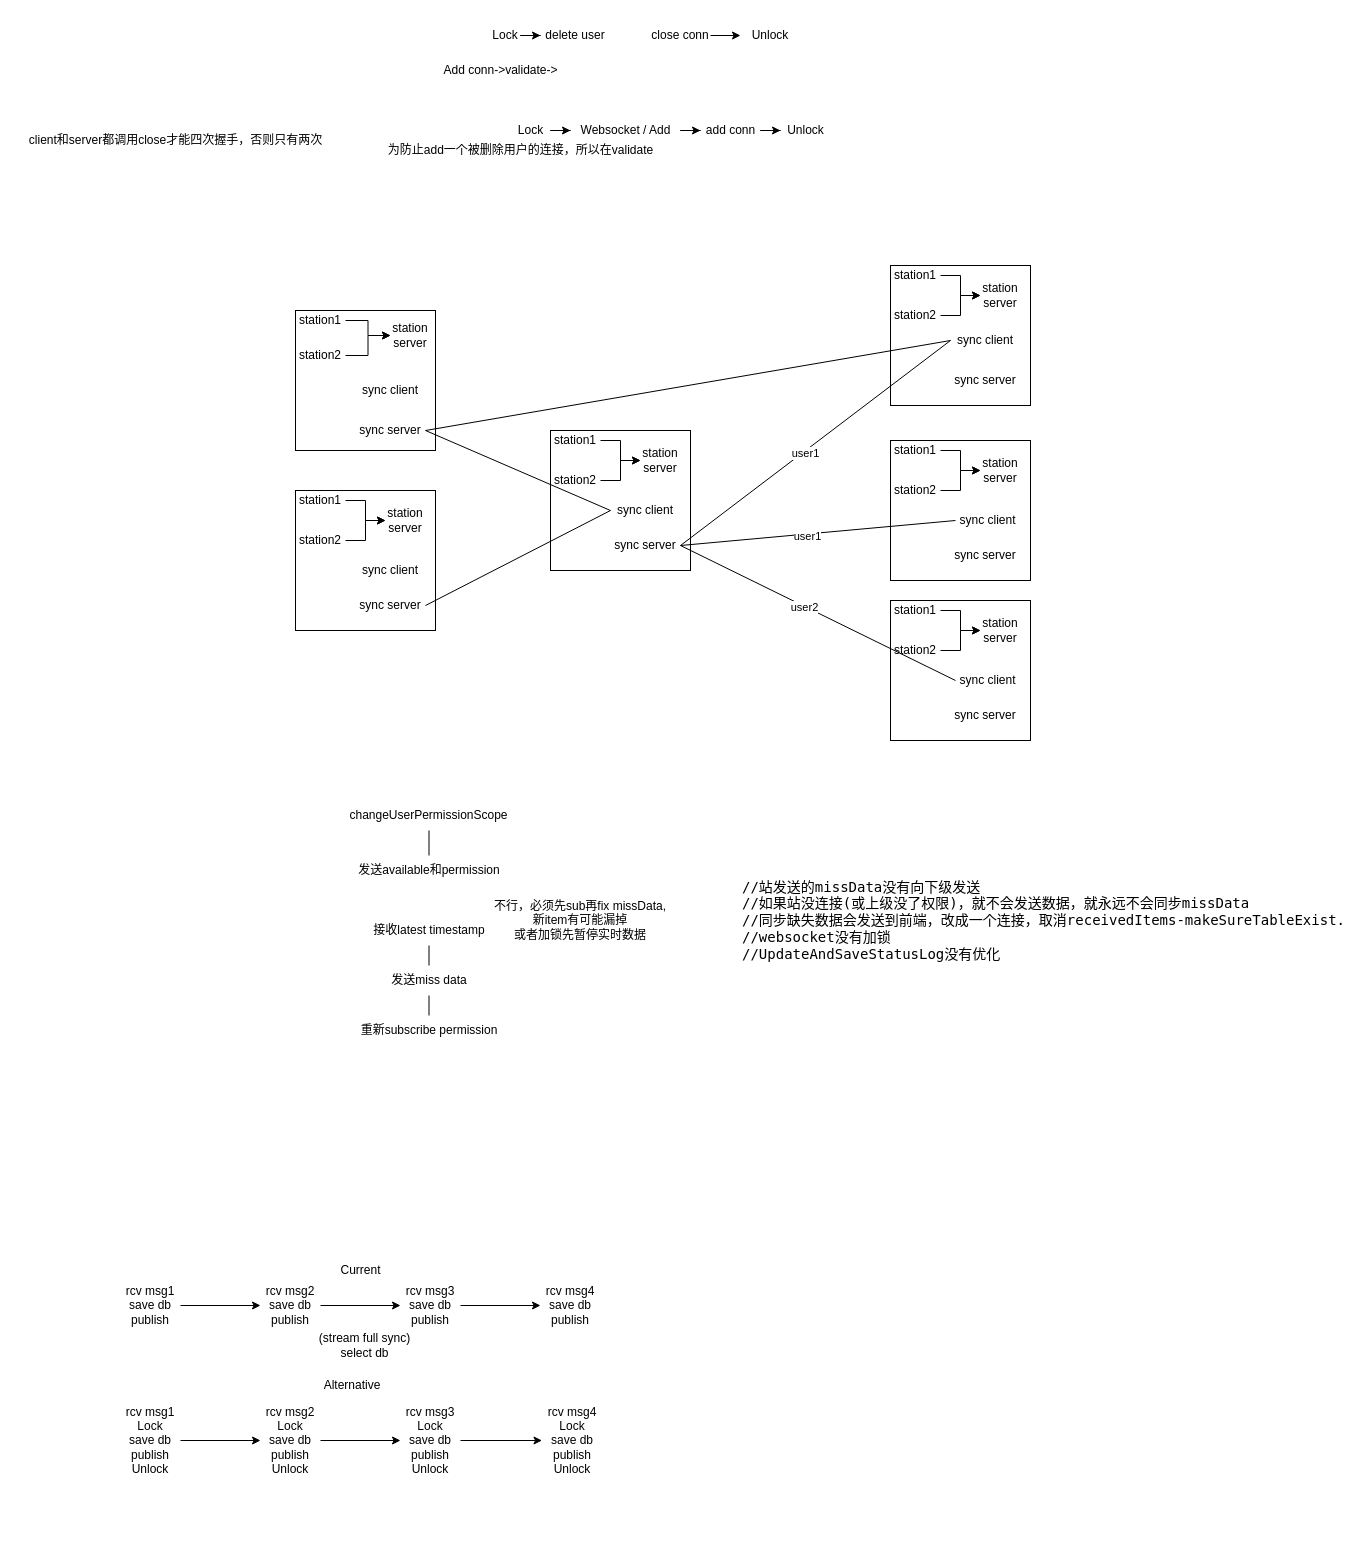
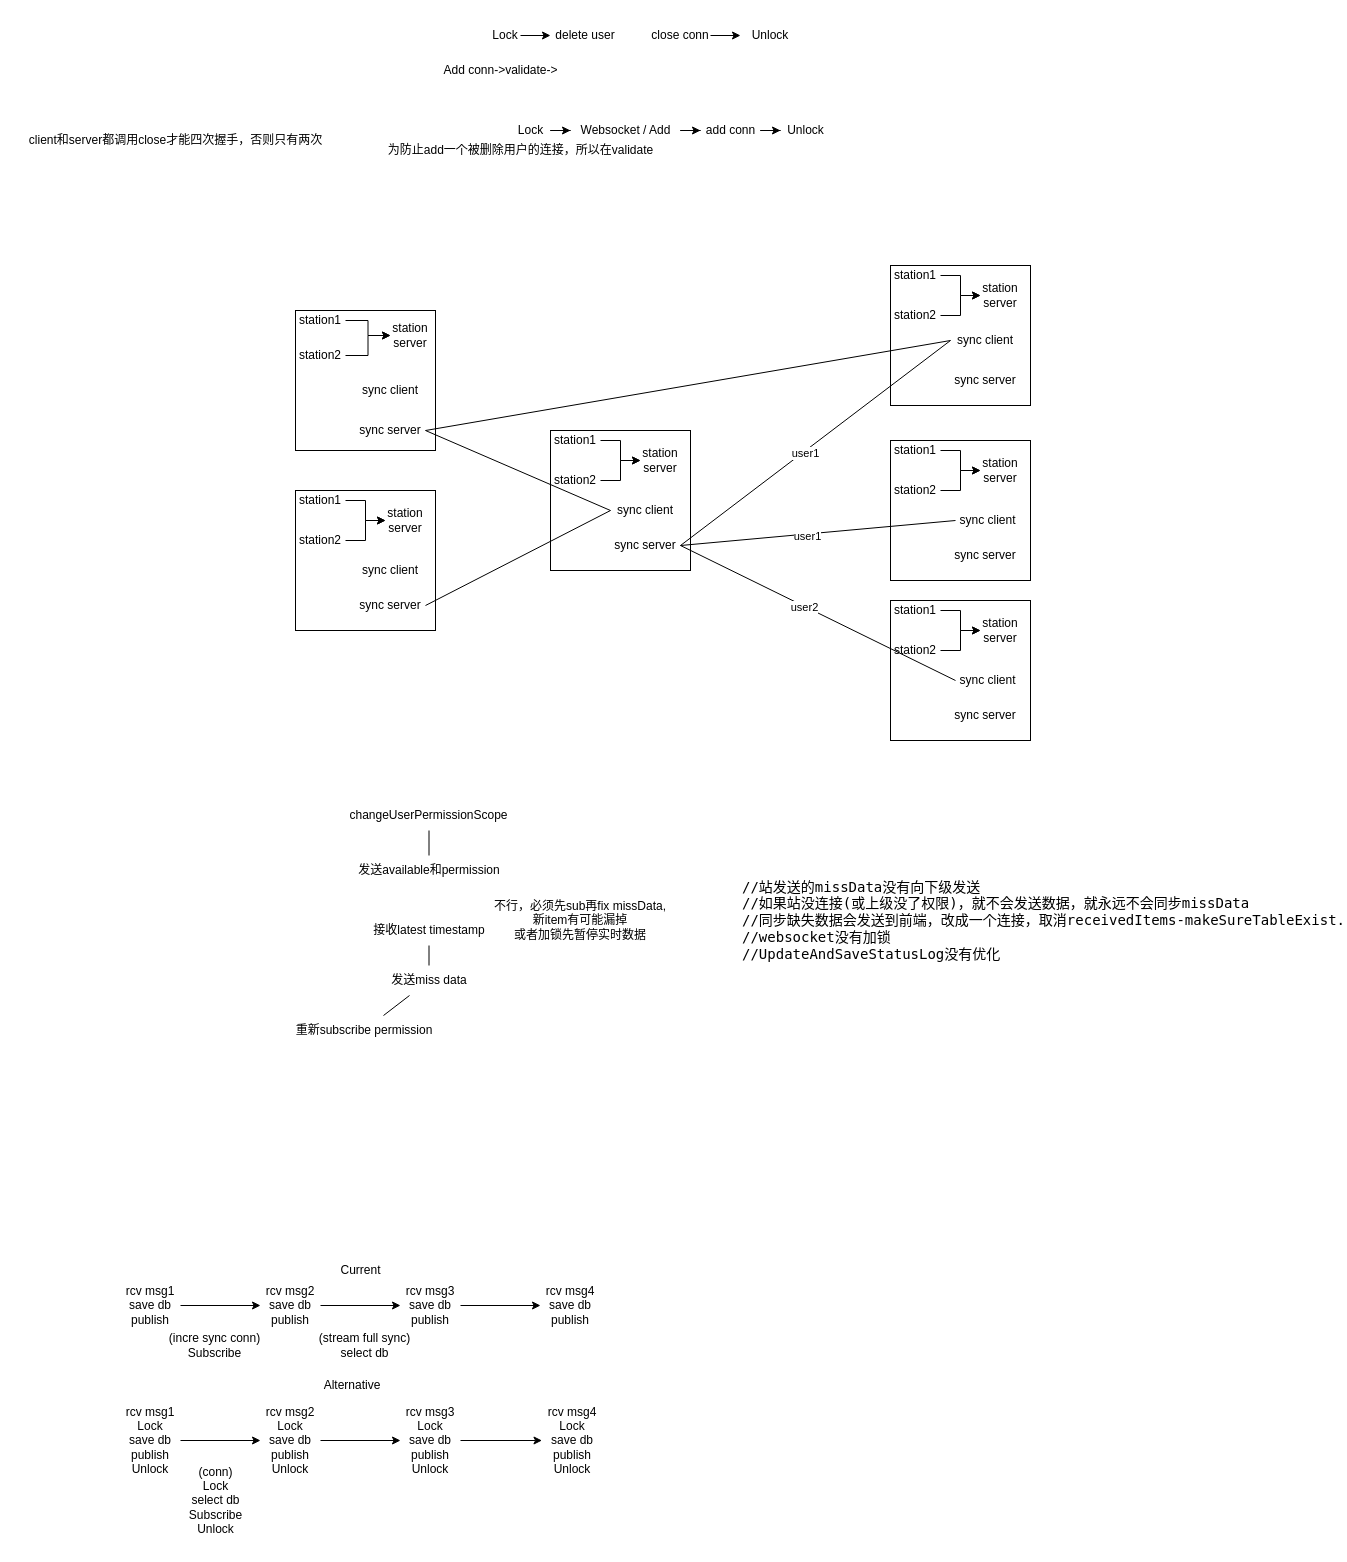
node "delete user": moved (576, 36) -> (586, 36)
node "重新subscribe permission": moved (429, 1031) -> (364, 1031)
node "(incre sync conn) Subscribe": added
node "(conn) Lock select db Subscribe Unlock": added
